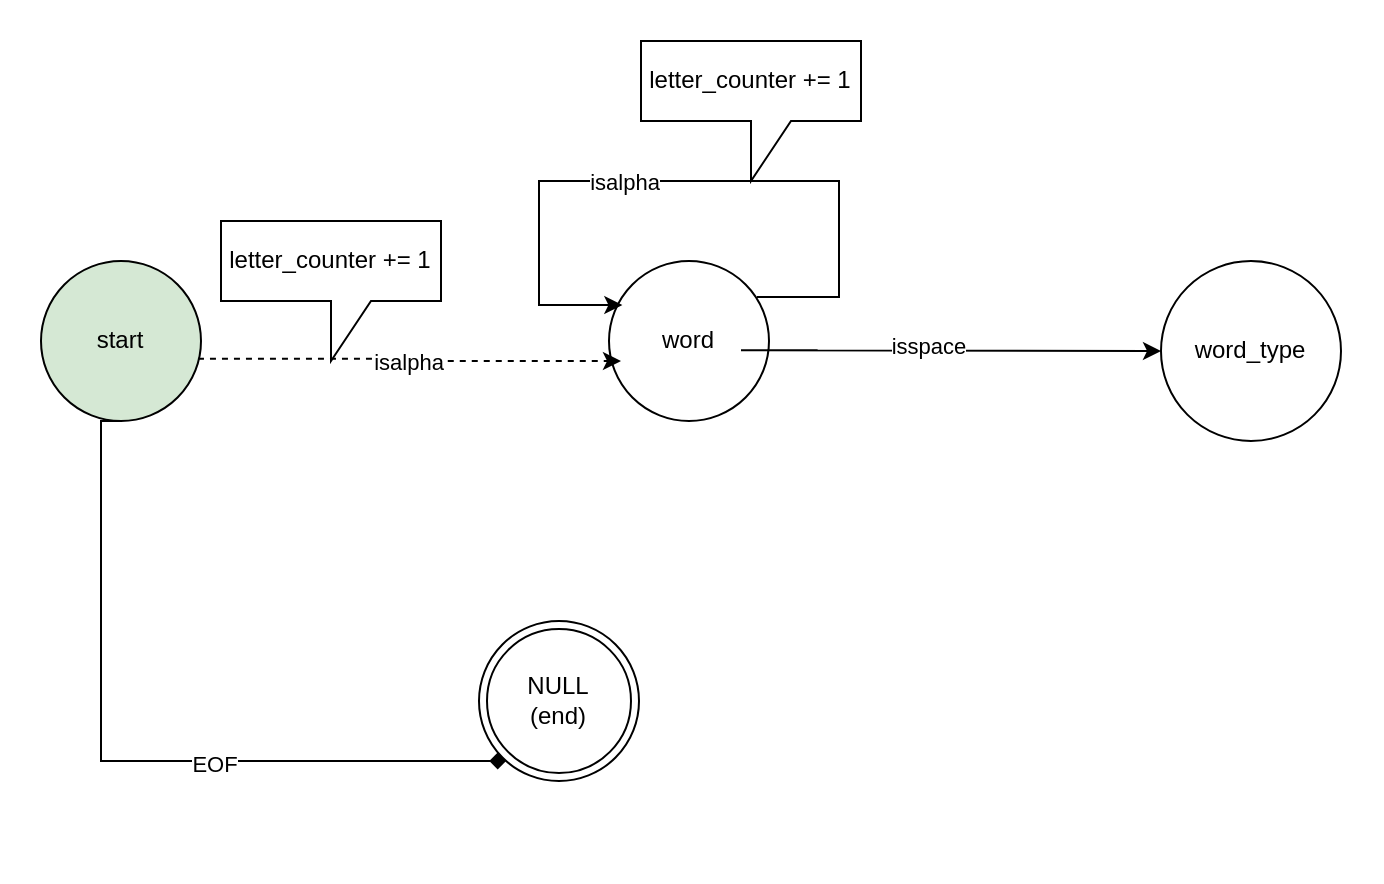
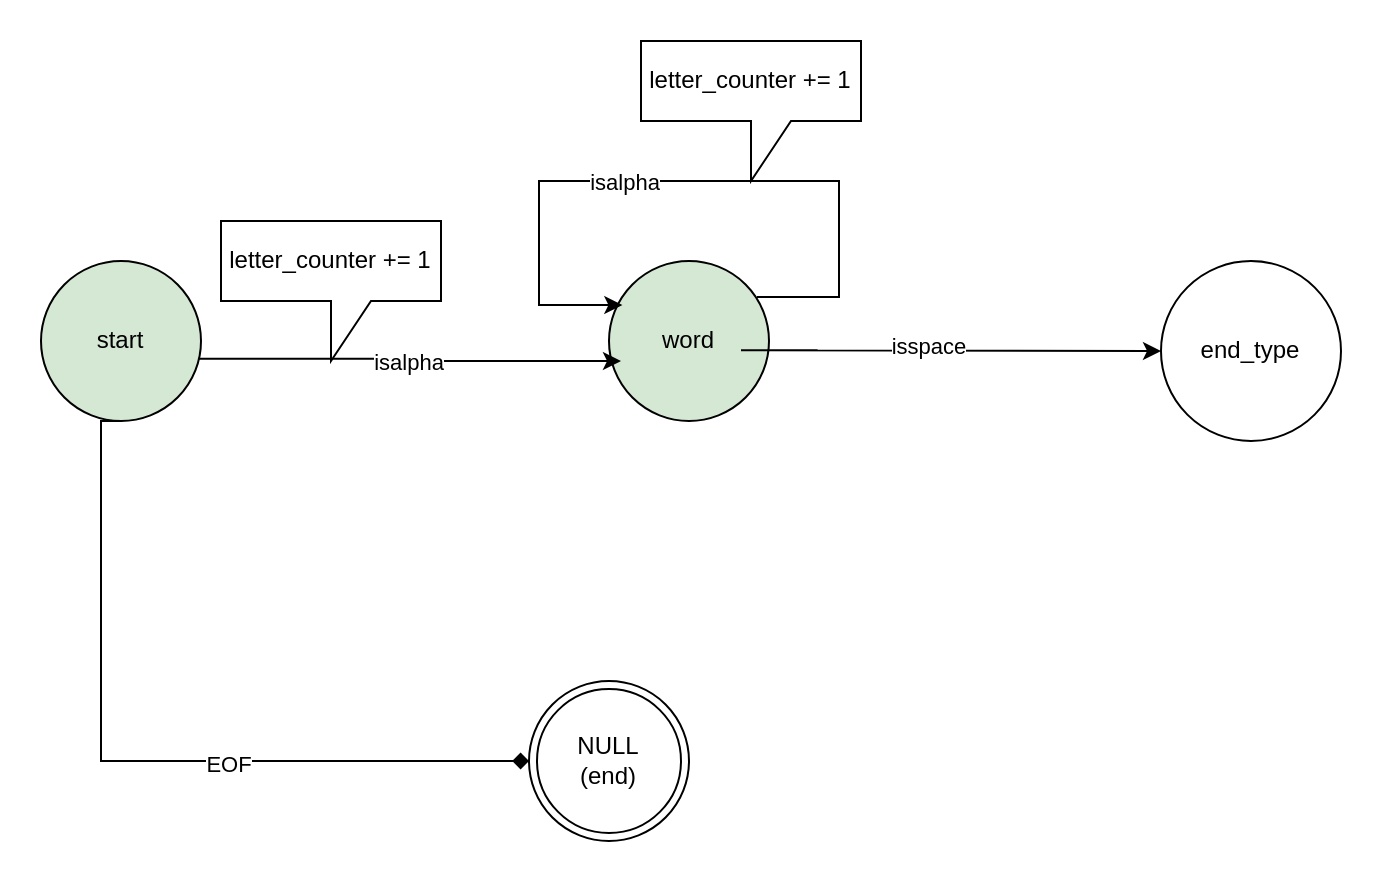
node "word": fillcolor #ffffff -> #d5e8d4
node "word_type": label "word_type" -> "end_type"
edge "start" -> "word": style dashed -> solid
node "NULL (end)": moved (559, 701) -> (609, 761)
